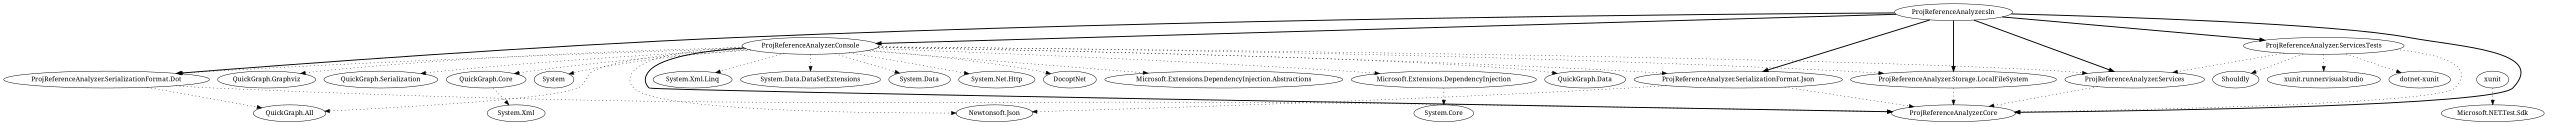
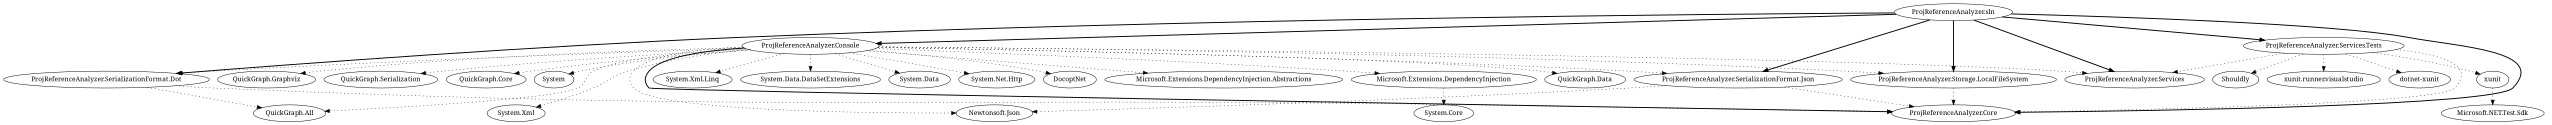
edge "ProjReferenceAnalyzer.Services.Tests" -> "xunit": added
edge "QuickGraph.Core" -> "System.Xml": now "ProjReferenceAnalyzer.Console" -> "System.Xml"
edge "ProjReferenceAnalyzer.Services" -> "ProjReferenceAnalyzer.Core": removed
